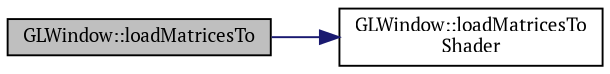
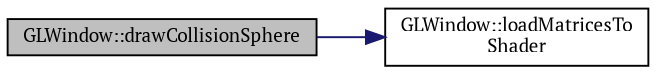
node "GLWindow::loadMatricesTo": label "GLWindow::loadMatricesTo" -> "GLWindow::drawCollisionSphere"
